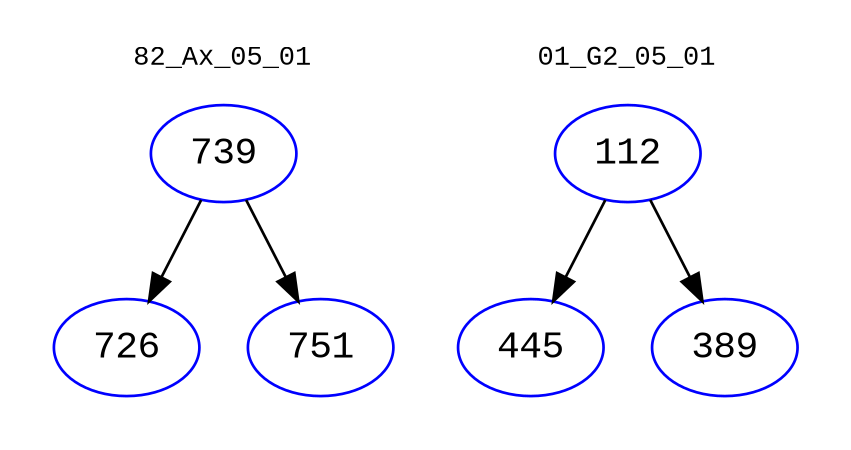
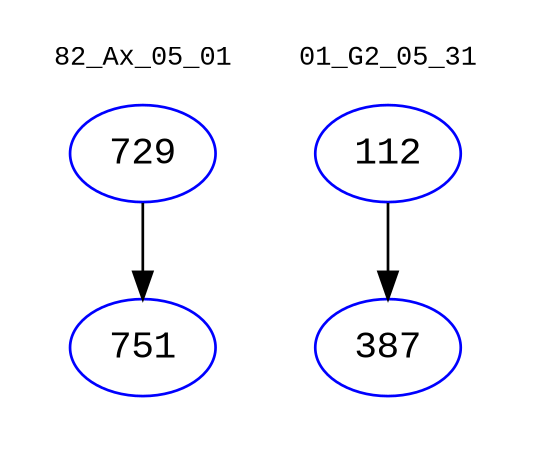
cluster "01_G2_05_01": label "01_G2_05_01" -> "01_G2_05_31"
node "739": label "739" -> "729"
node "726": removed
node "445": removed
node "389": label "389" -> "387"
